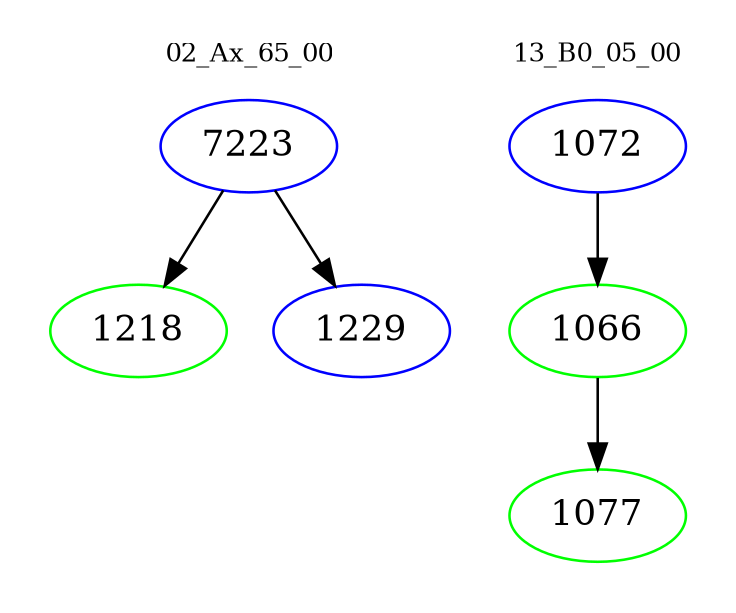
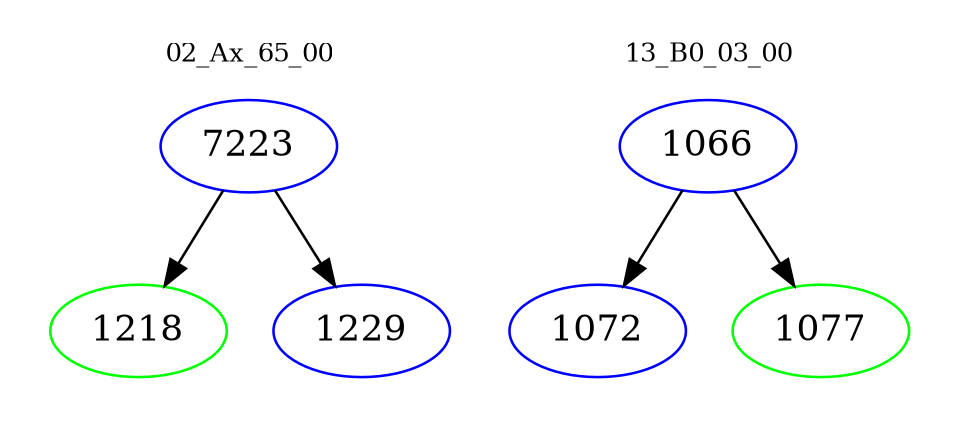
cluster "13_B0_05_00": label "13_B0_05_00" -> "13_B0_03_00"
edge "1072" -> "1066": reversed
node "1066": color green -> blue
